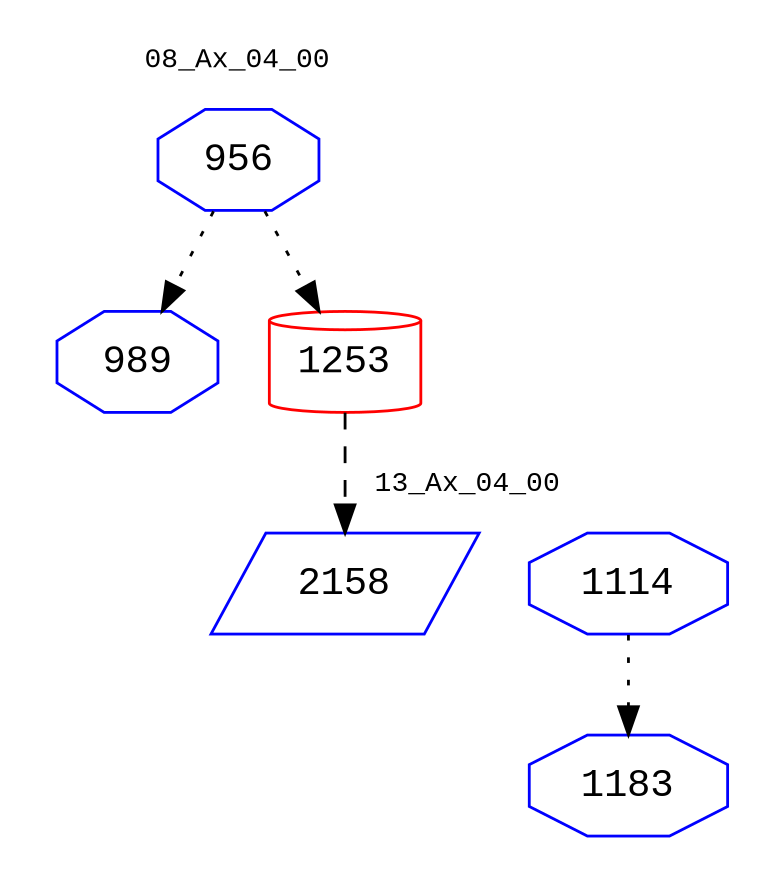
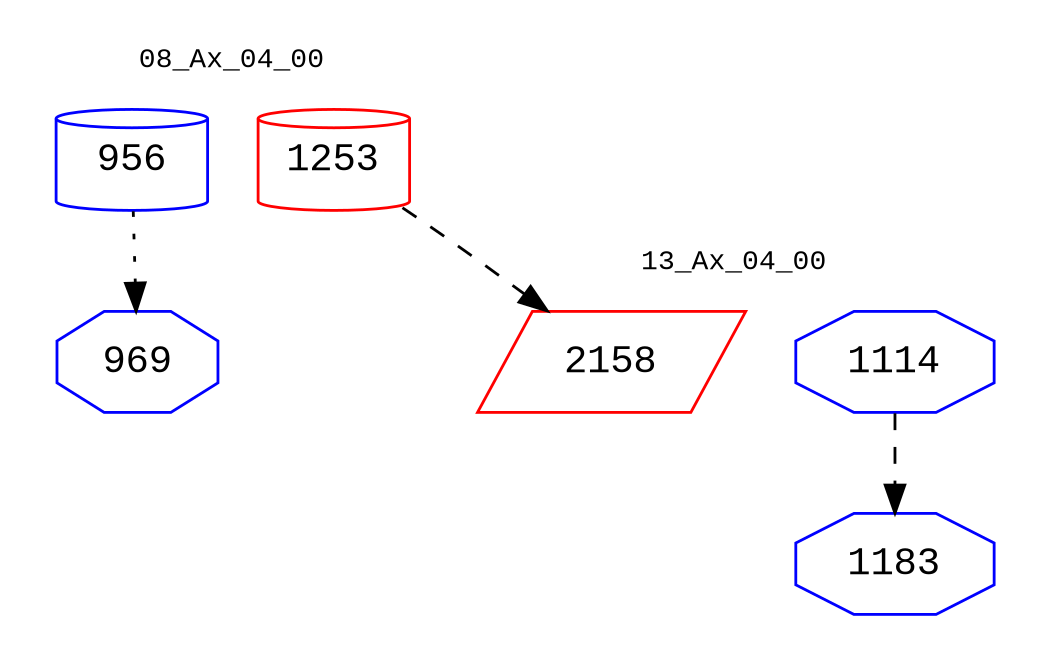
node "956": shape octagon -> cylinder
edge "956" -> "1253": removed
node "989": label "989" -> "969"
node "2158": color blue -> red
edge "1114" -> "1183": style dotted -> dashed
